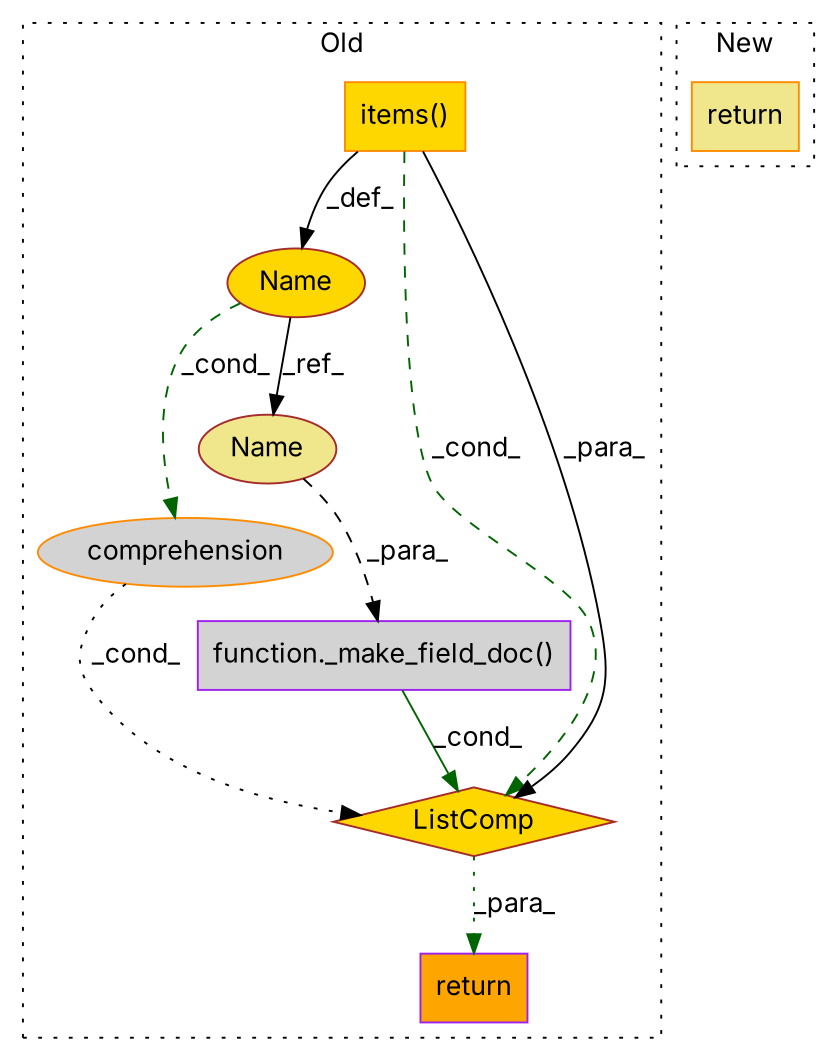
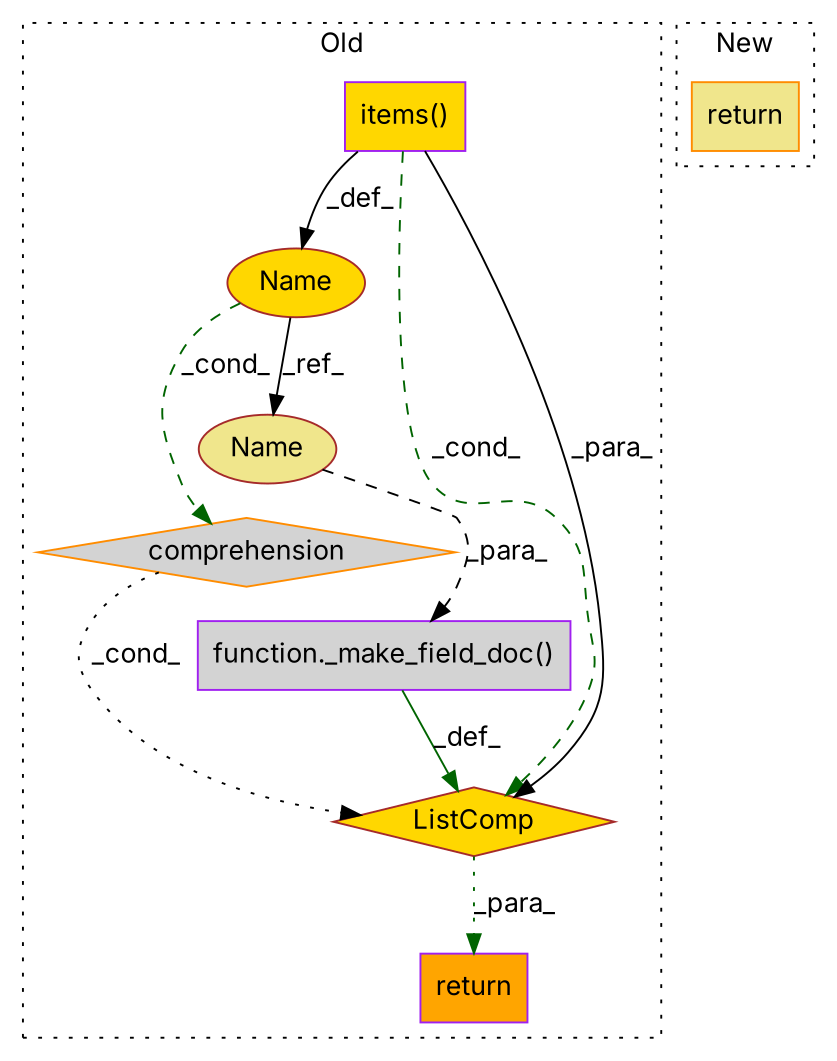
node "items()": color darkorange -> purple
node "comprehension": shape ellipse -> diamond
edge "function._make_field_doc()" -> "ListComp": label "_cond_" -> "_def_"
